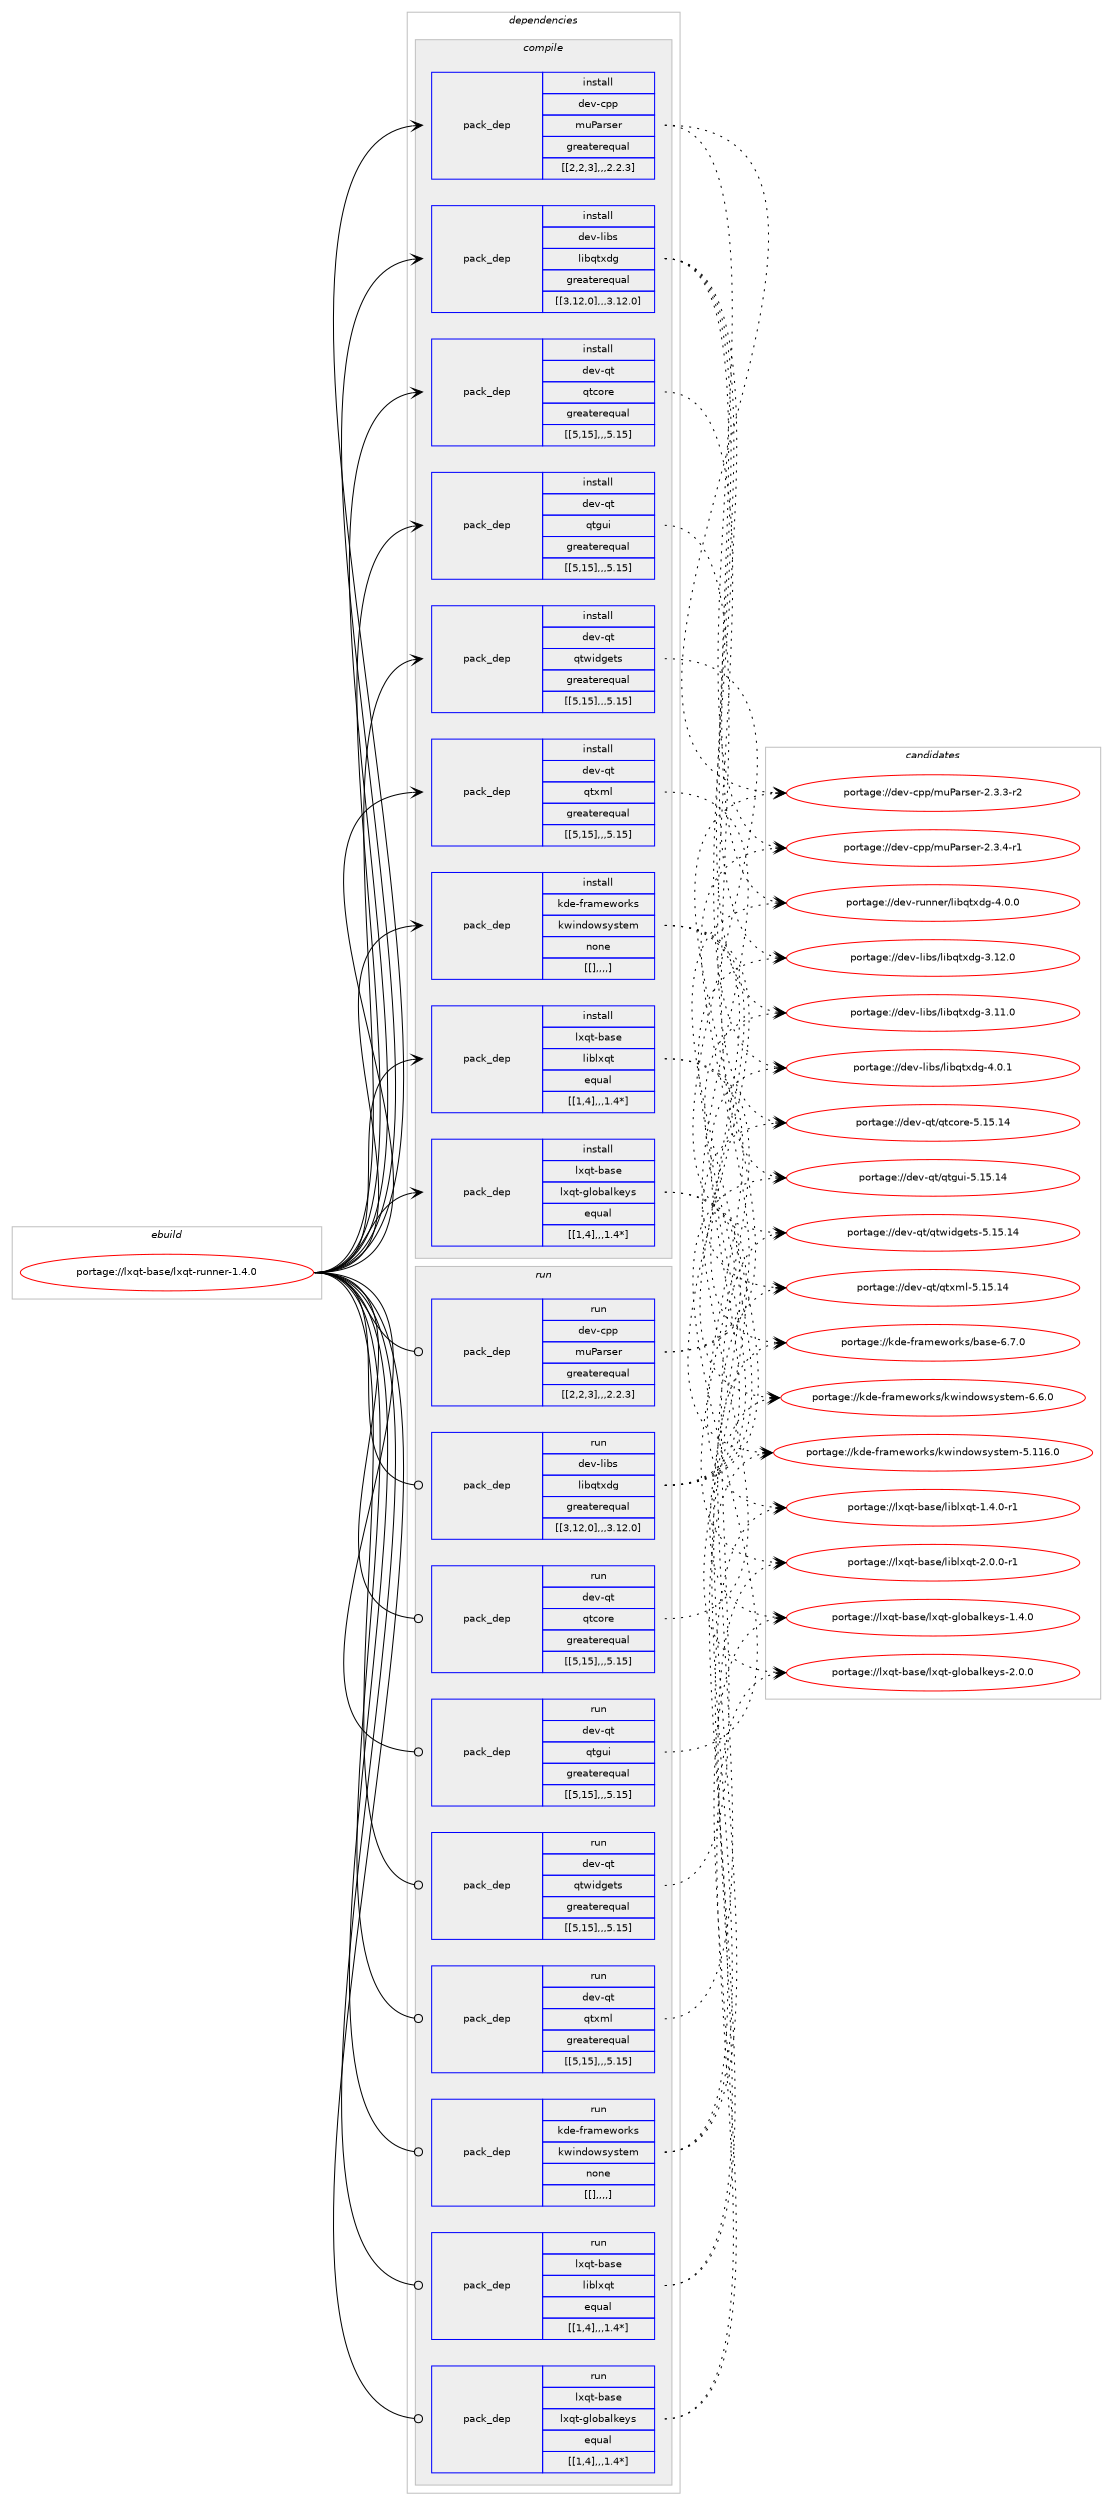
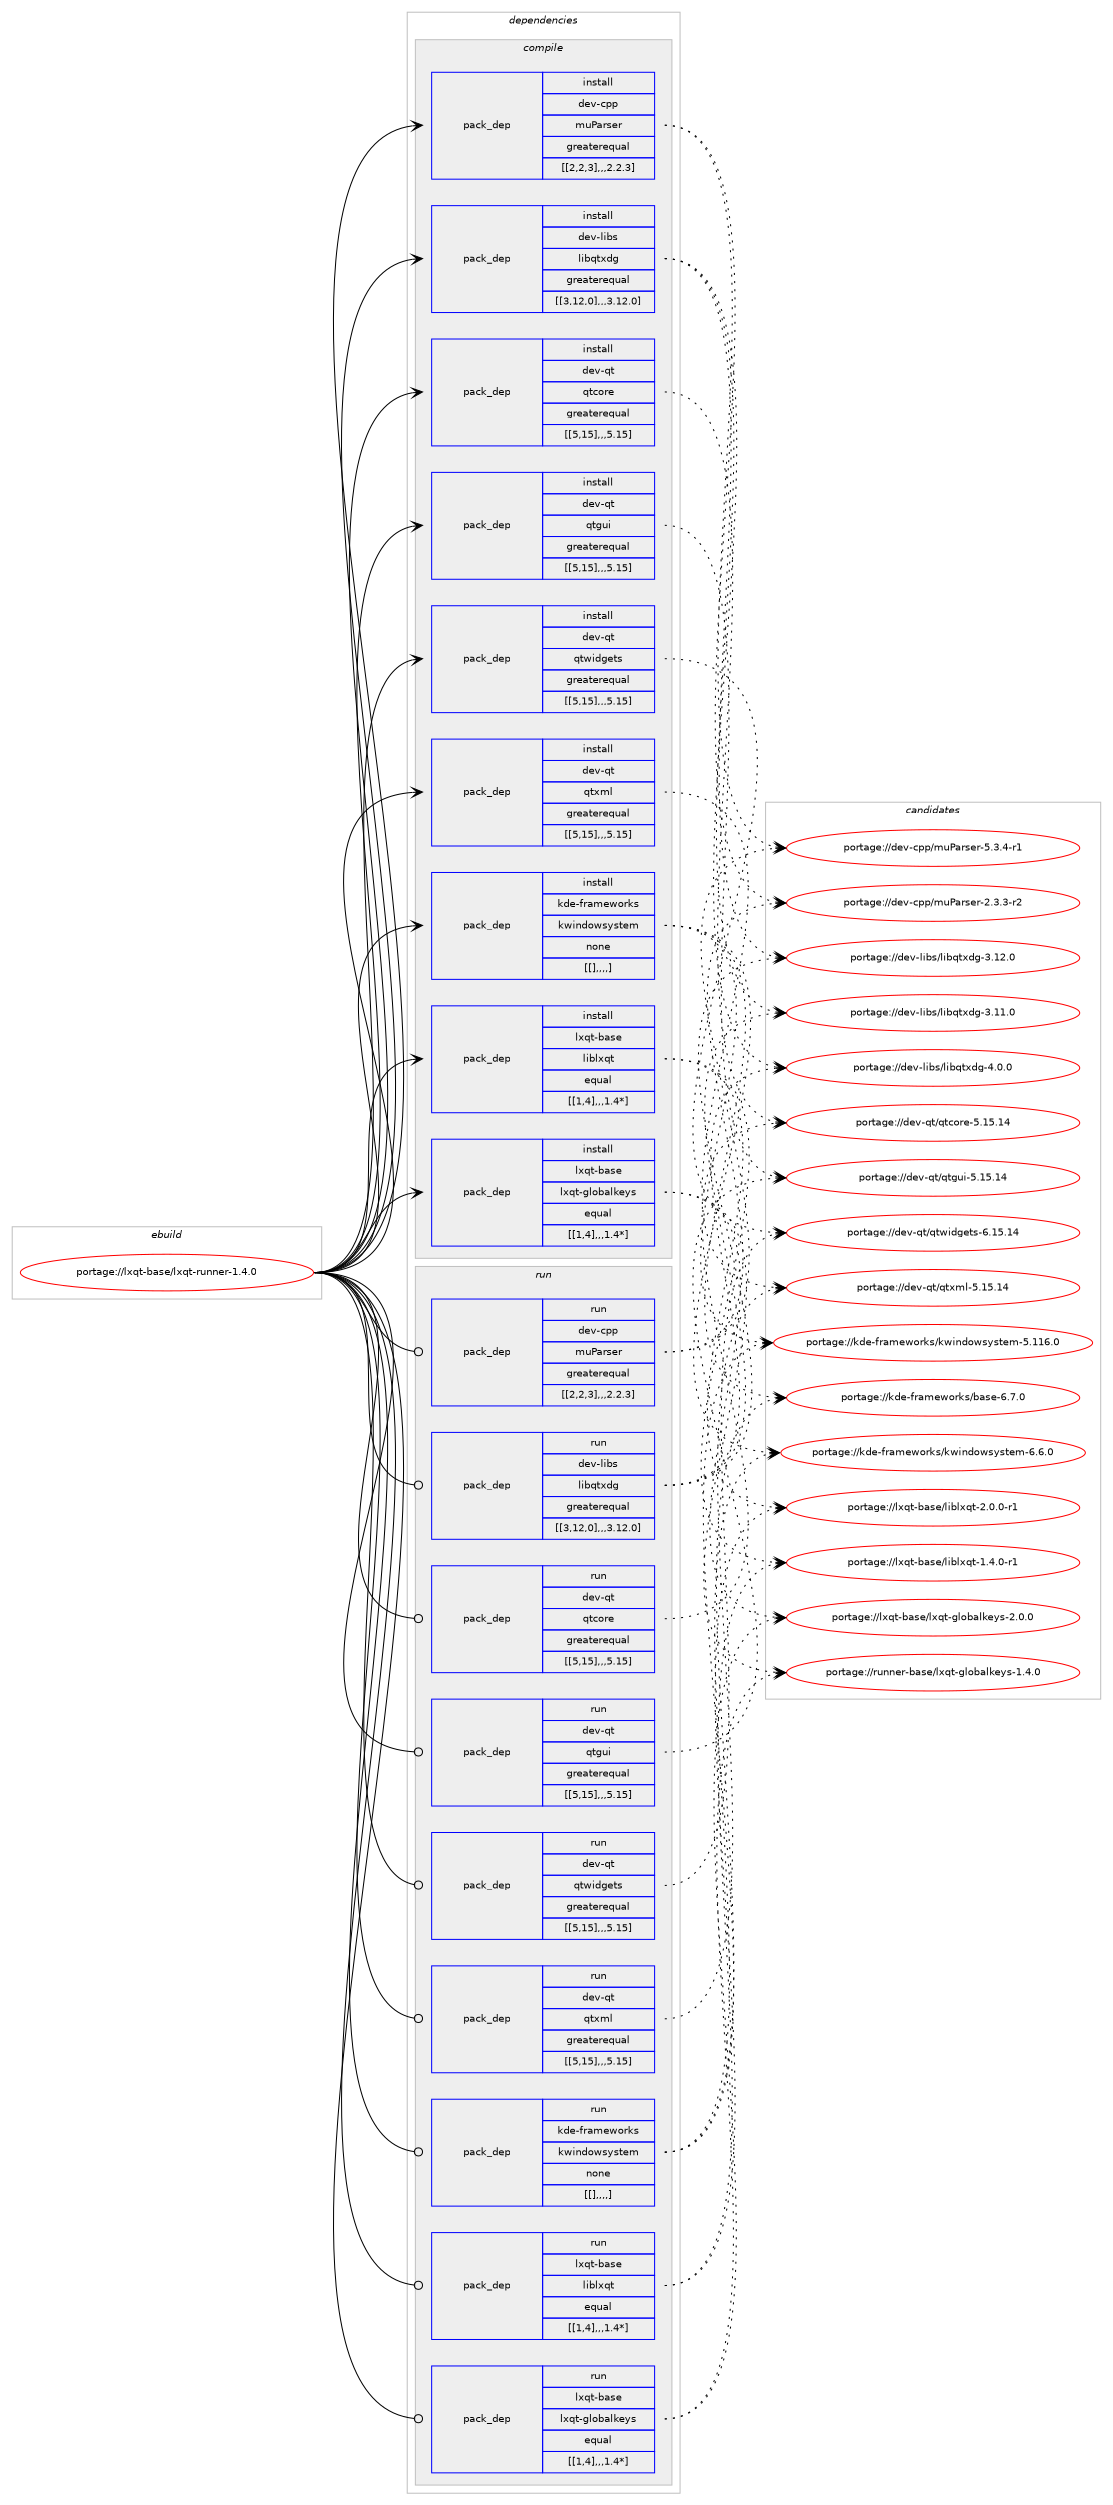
node "portage://dev-cpp/muParser-2.3.4-r1": label "portage://dev-cpp/muParser-2.3.4-r1" -> "portage://dev-cpp/muParser-5.3.4-r1"
node "portage://dev-runner/libqtxdg-4.0.0": label "portage://dev-runner/libqtxdg-4.0.0" -> "portage://dev-libs/libqtxdg-4.0.0"
node "portage://dev-libs/libqtxdg-4.0.1": removed
node "portage://dev-qt/qtwidgets-5.15.14": label "portage://dev-qt/qtwidgets-5.15.14" -> "portage://dev-qt/qtwidgets-6.15.14"
node "portage://lxqt-base/lxqt-globalkeys-1.4.0": label "portage://lxqt-base/lxqt-globalkeys-1.4.0" -> "portage://runner-base/lxqt-globalkeys-1.4.0"
